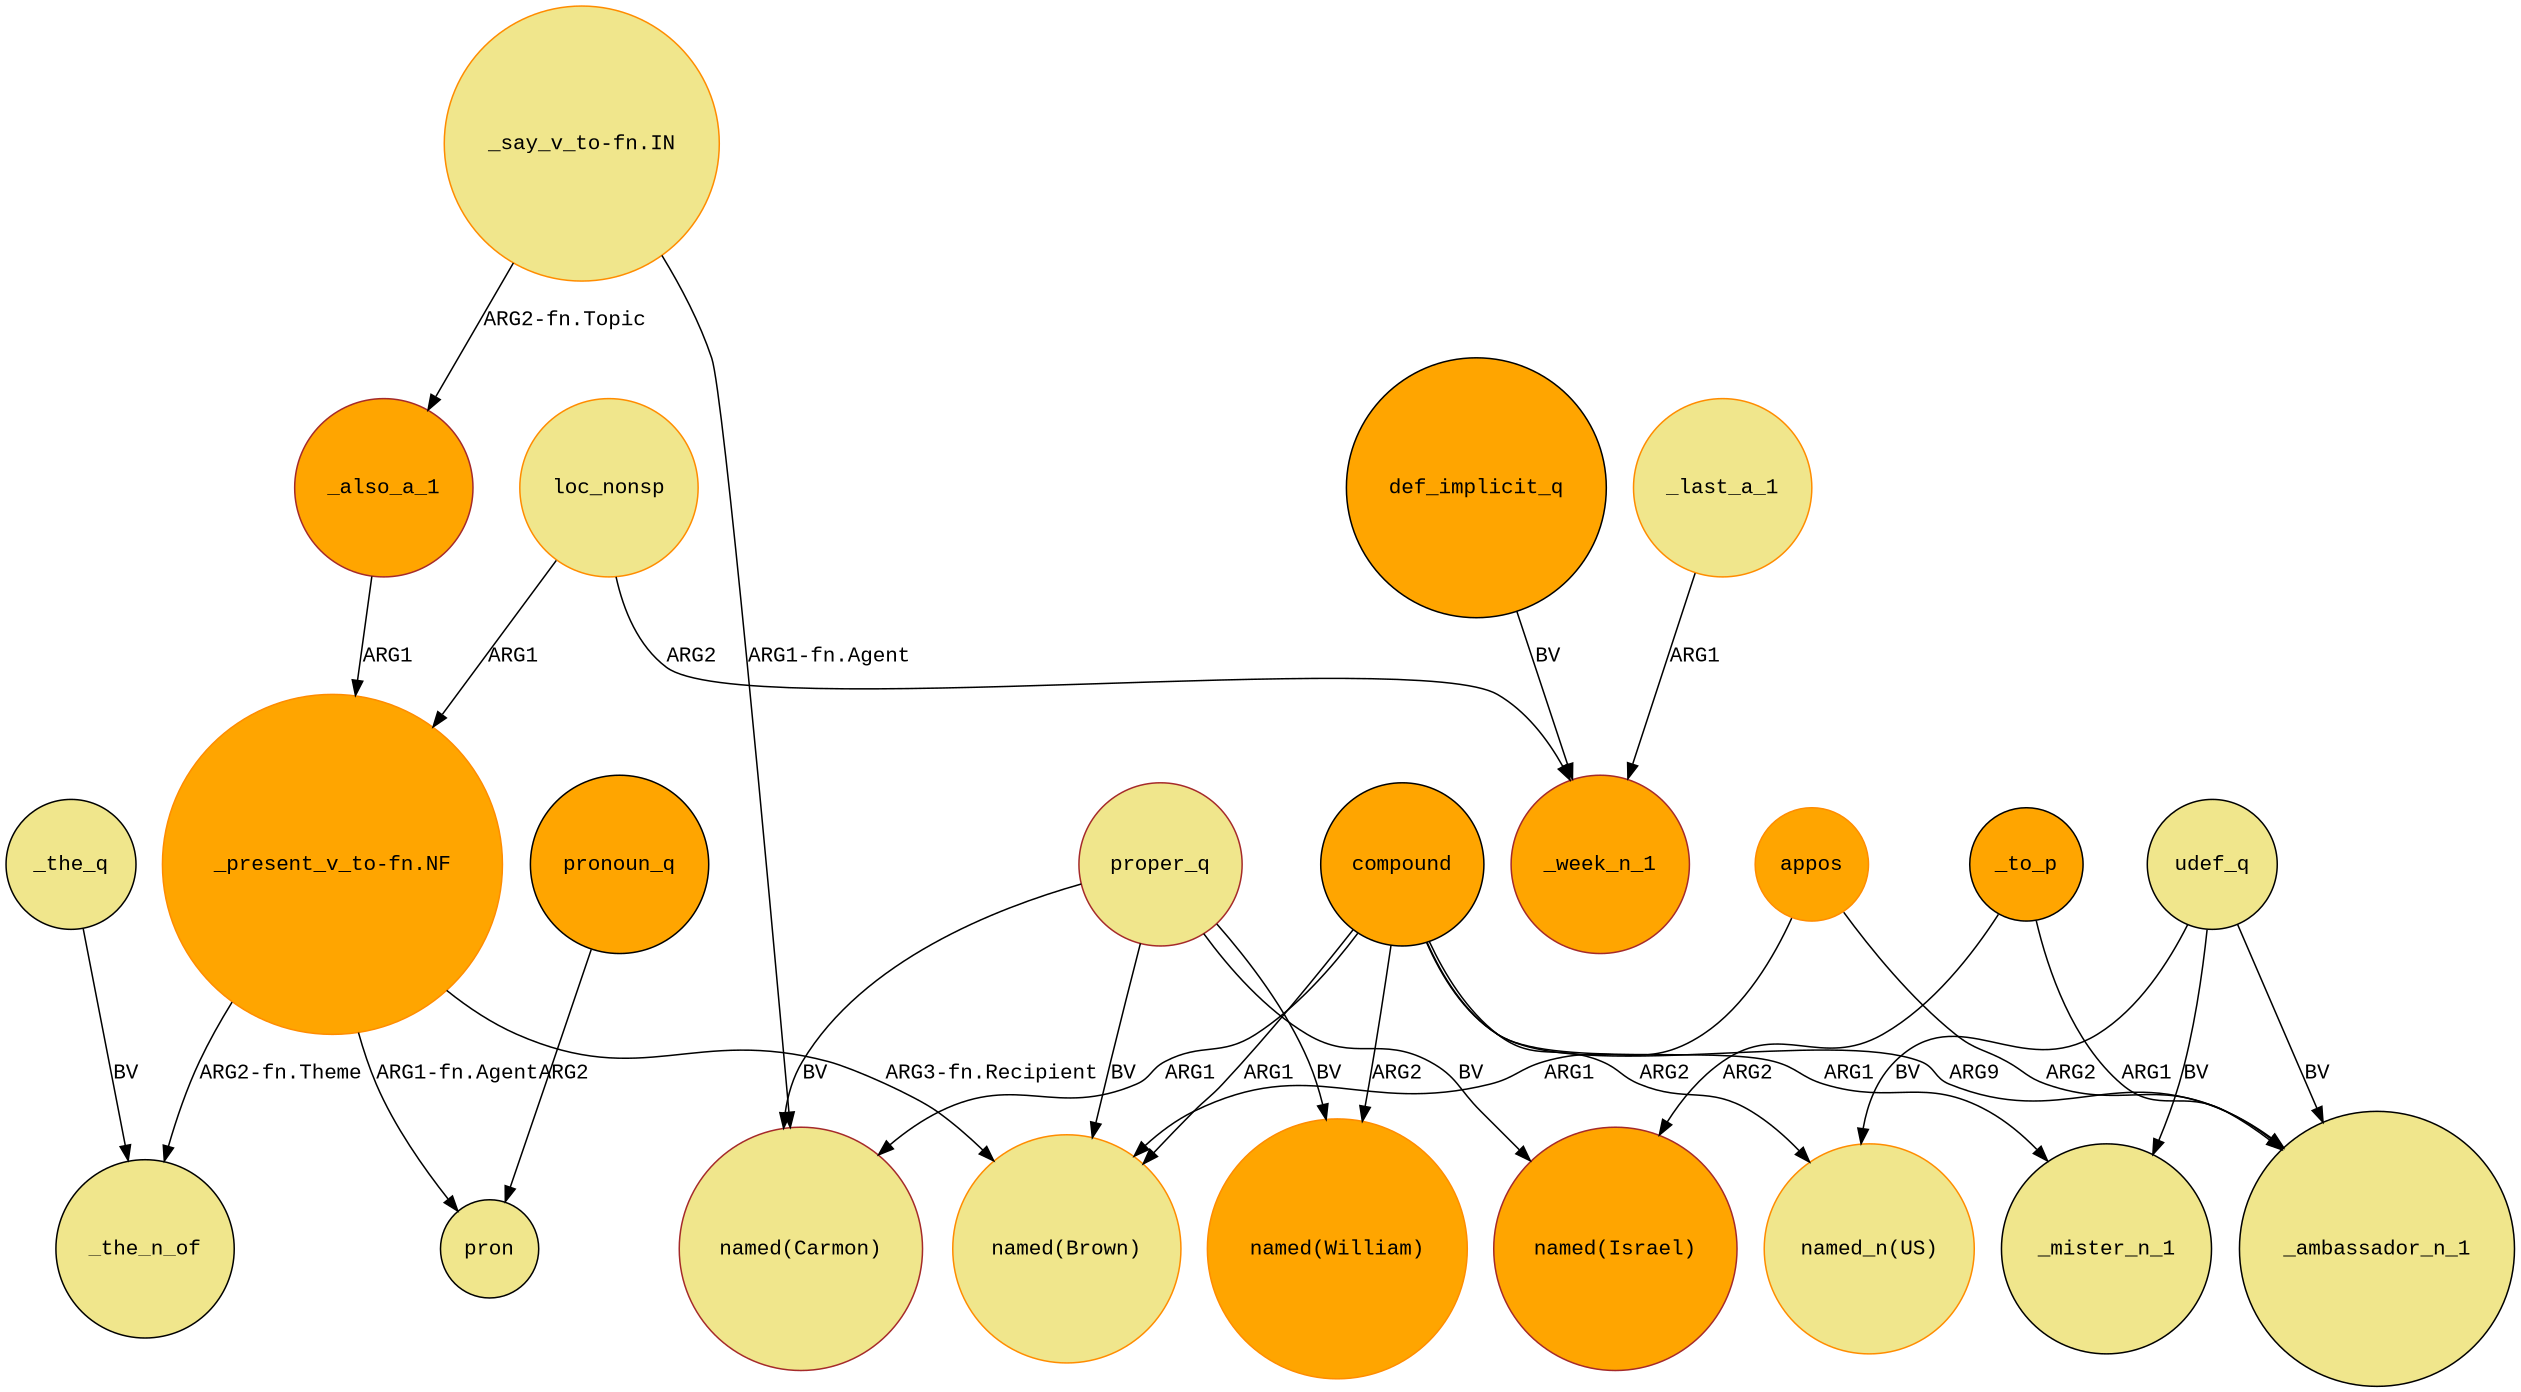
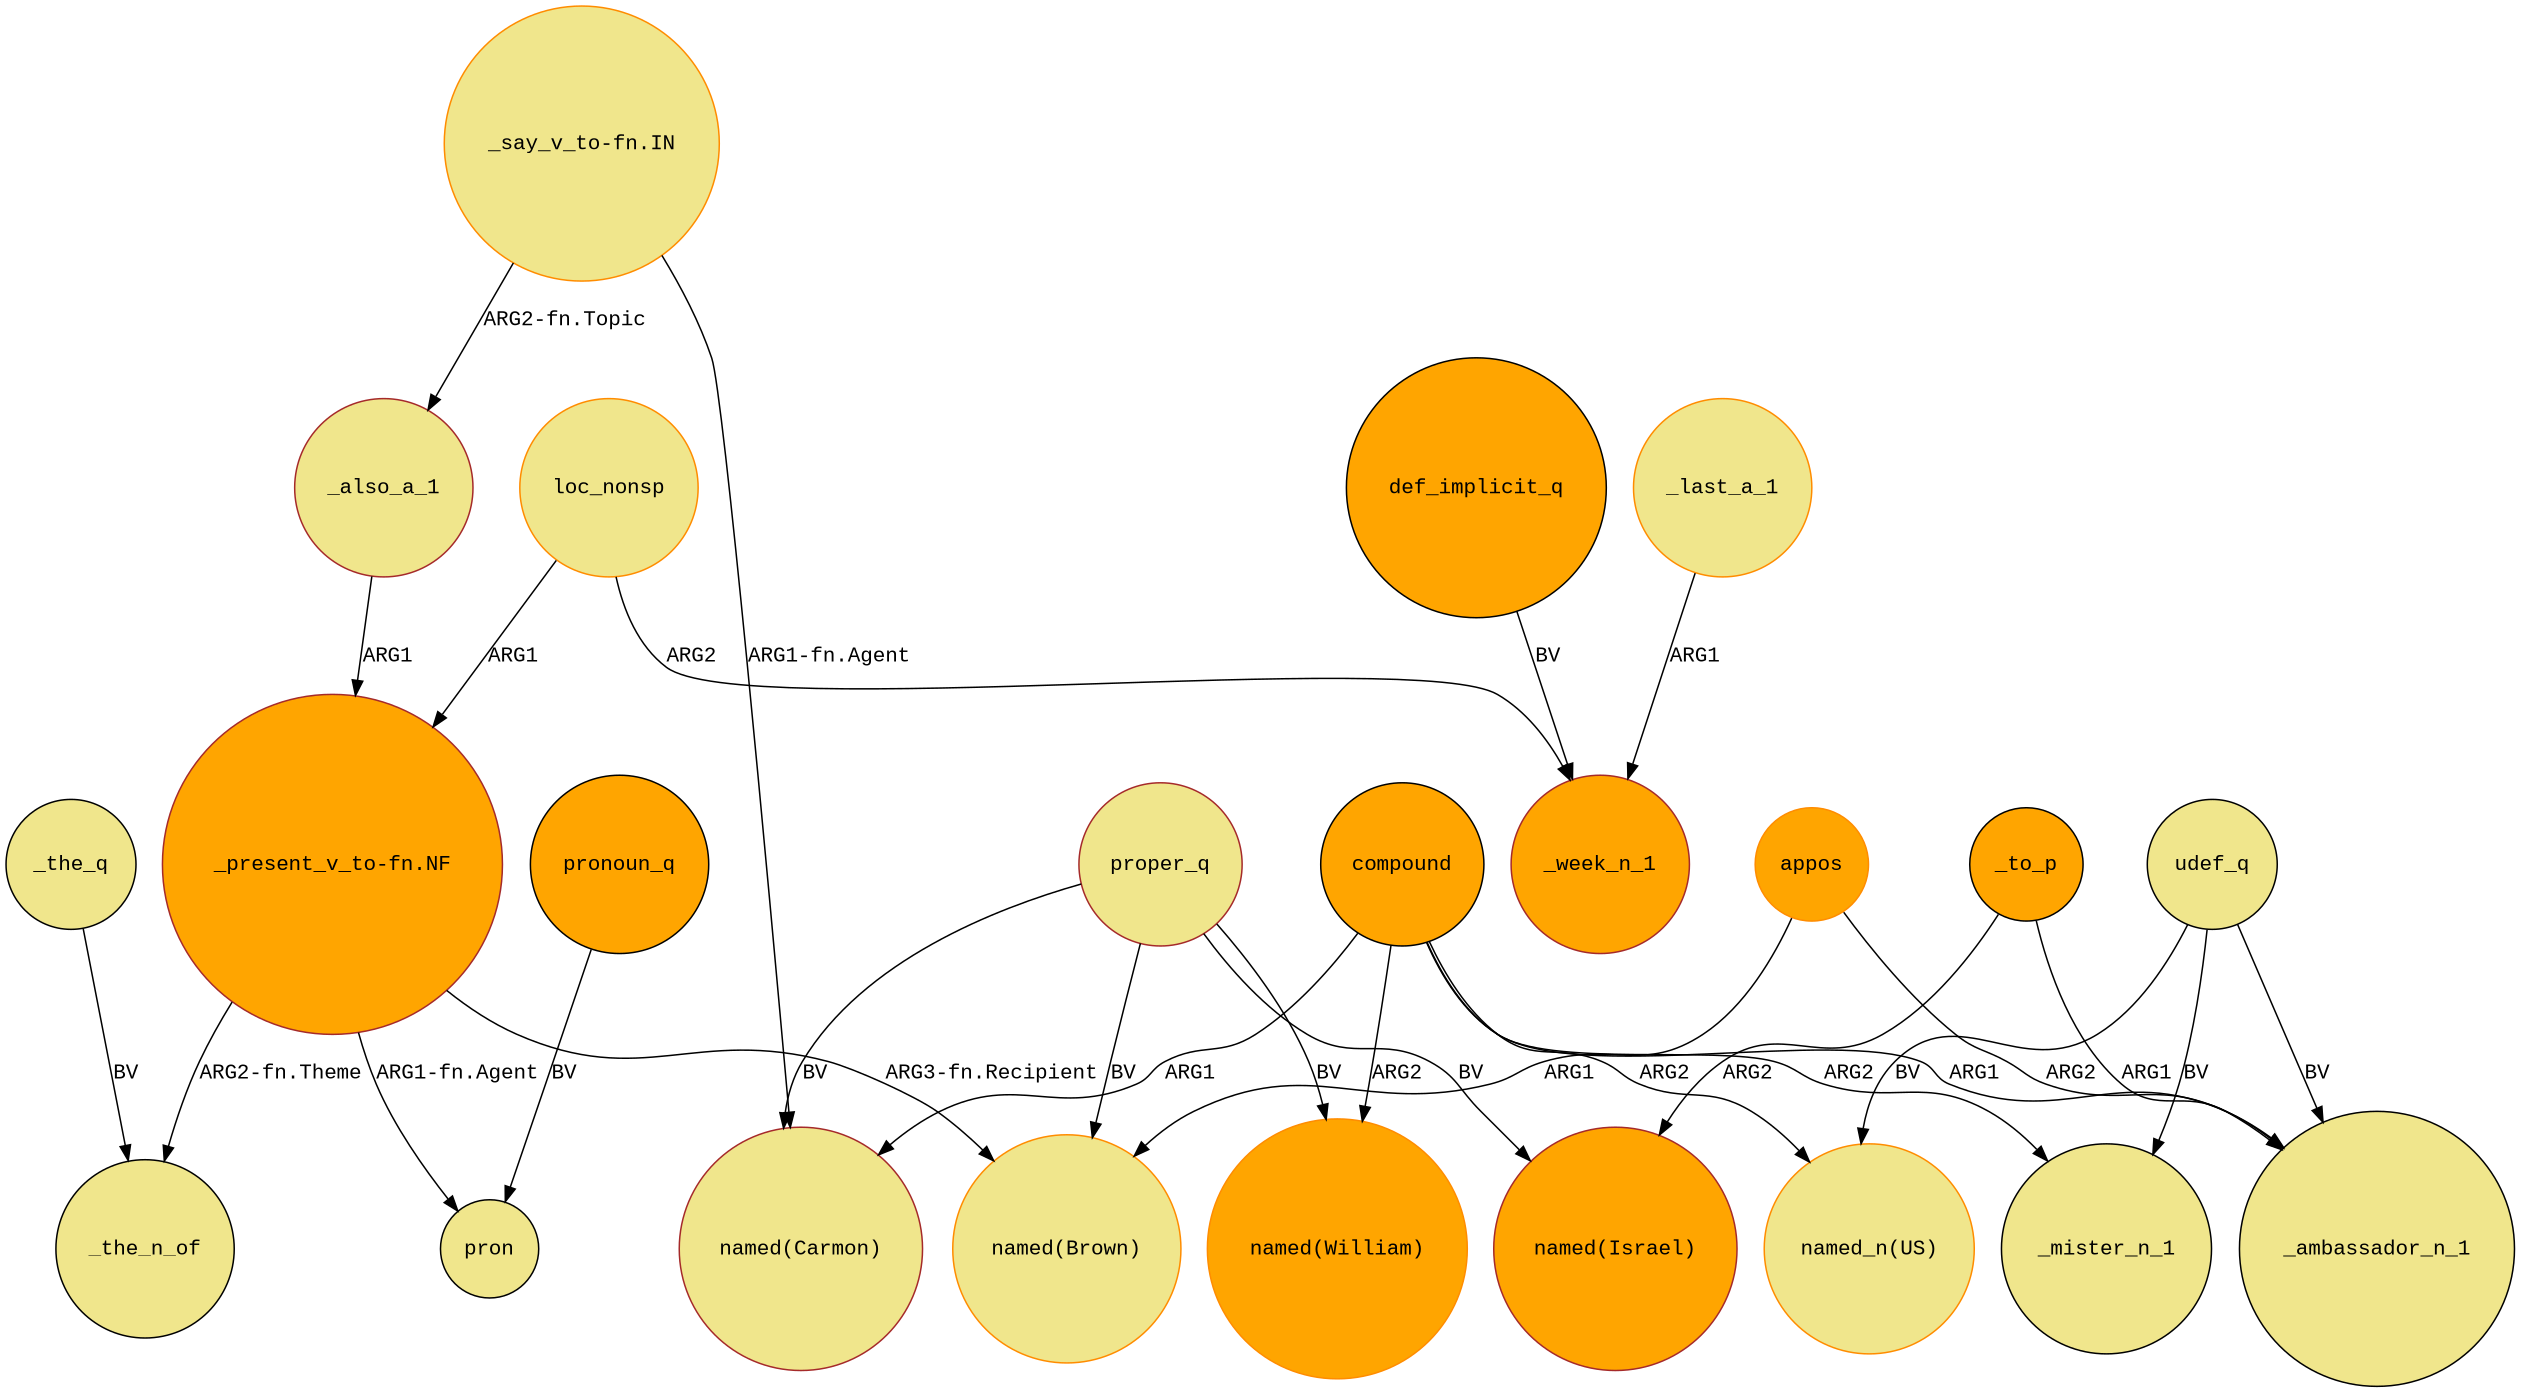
node "_also_a_1": fillcolor orange -> khaki
node "_present_v_to-fn.NF": color darkorange -> brown
edge "compound" -> "named(Brown)": removed, label "ARG1"
edge "pronoun_q" -> "pron": label "ARG2" -> "BV"
edge "compound" -> "_mister_n_1": label "ARG1" -> "ARG2"
edge "compound" -> "_ambassador_n_1": label "ARG9" -> "ARG1"
